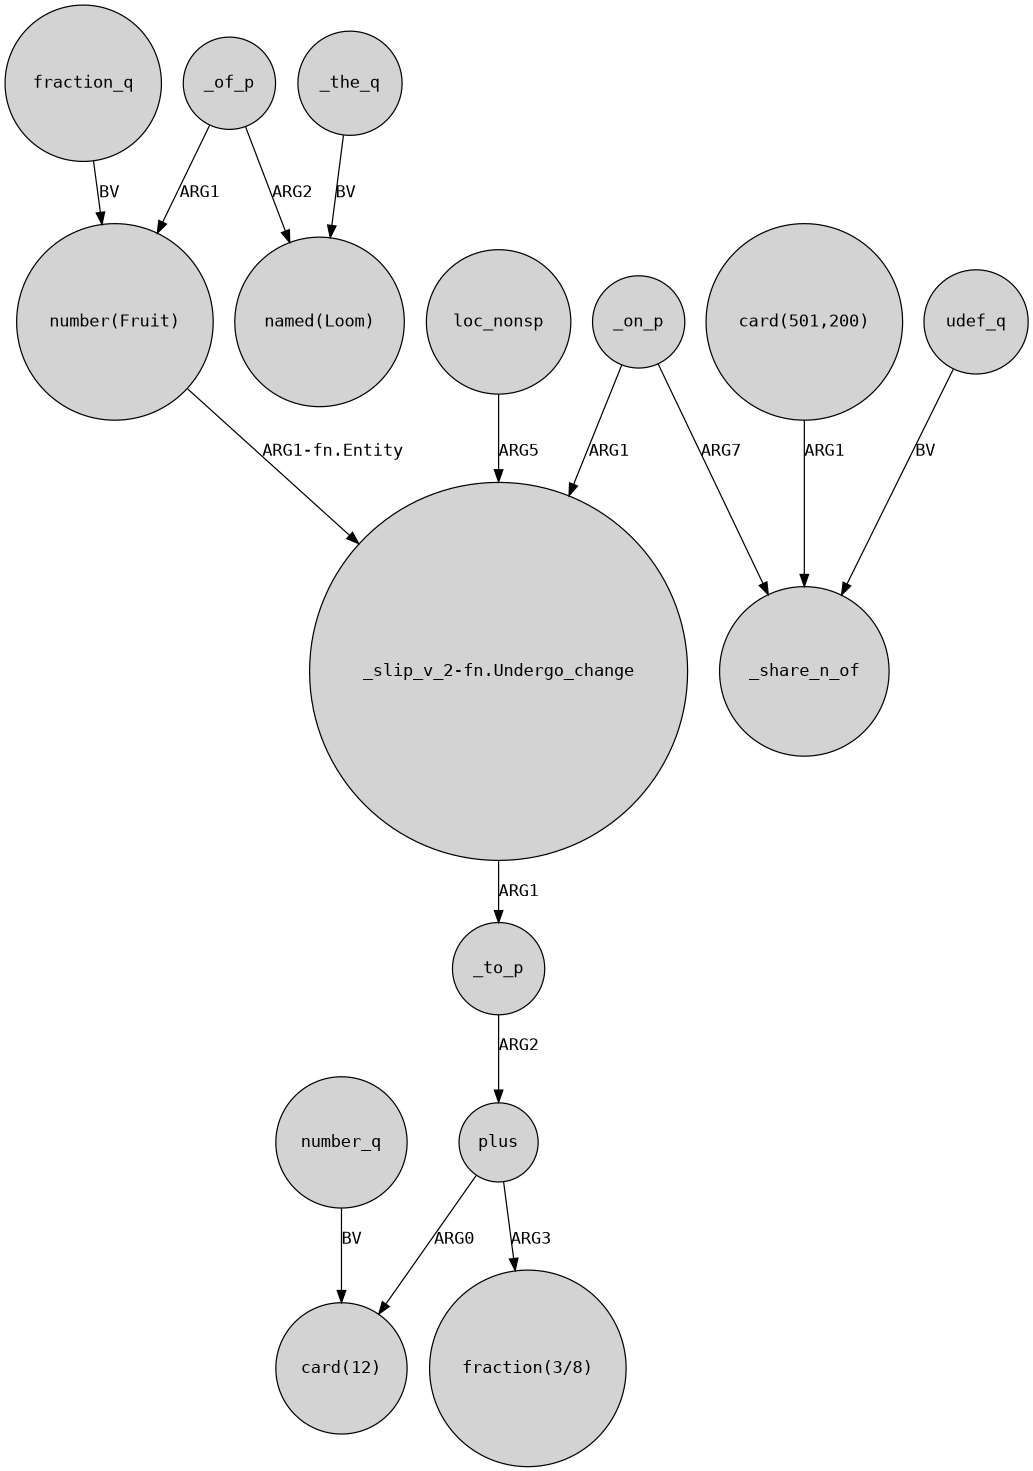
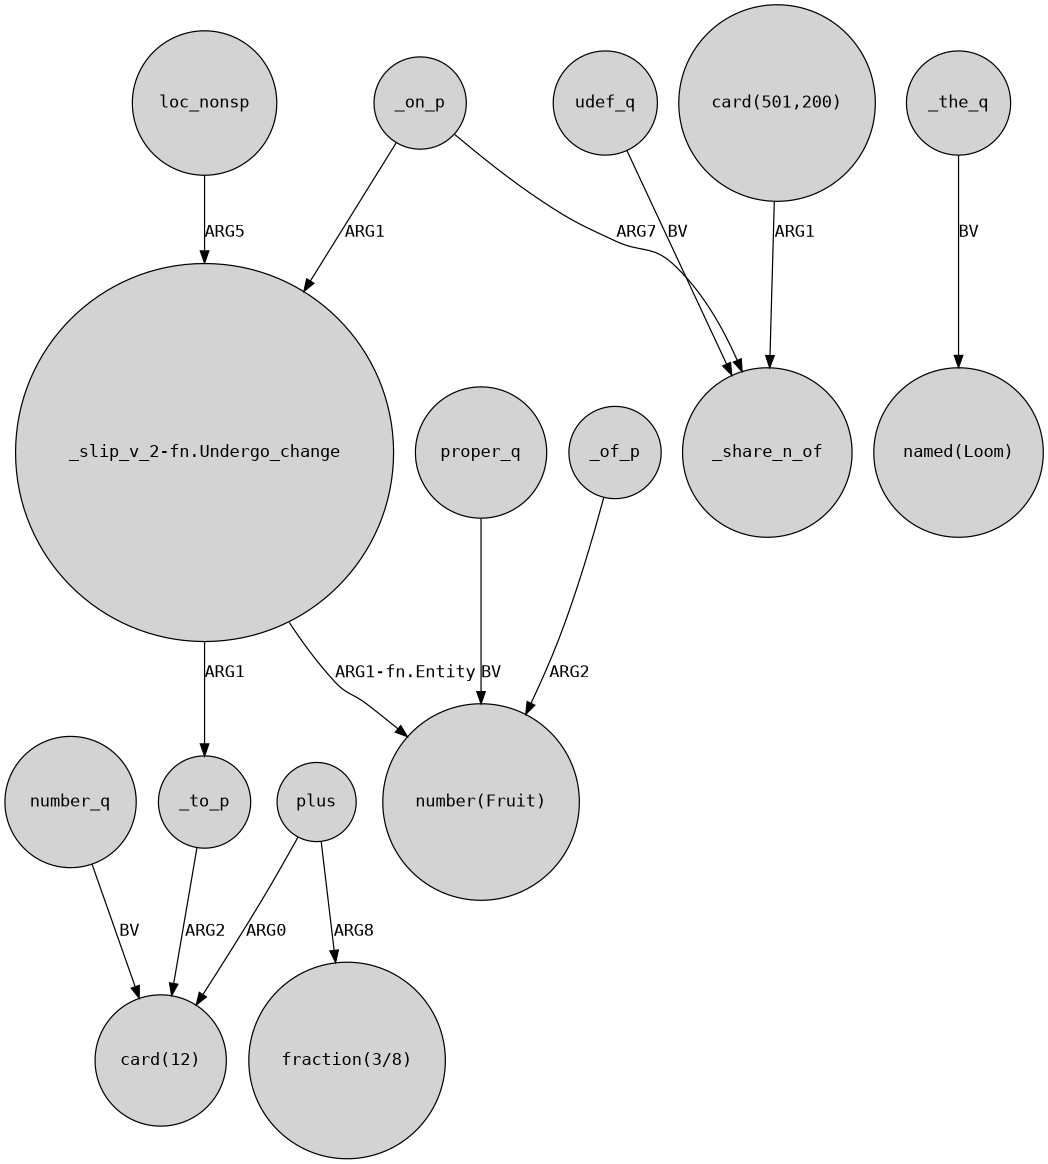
node "fraction_q": label "fraction_q" -> "proper_q"
edge "_of_p" -> "named(Loom)": removed, label "ARG2"
edge "_of_p" -> "number(Fruit)": label "ARG1" -> "ARG2"
edge "number(Fruit)" -> "_slip_v_2-fn.Undergo_change": reversed
edge "_to_p" -> "plus": now "_to_p" -> "card(12)"
edge "plus" -> "fraction(3/8)": label "ARG3" -> "ARG8"
